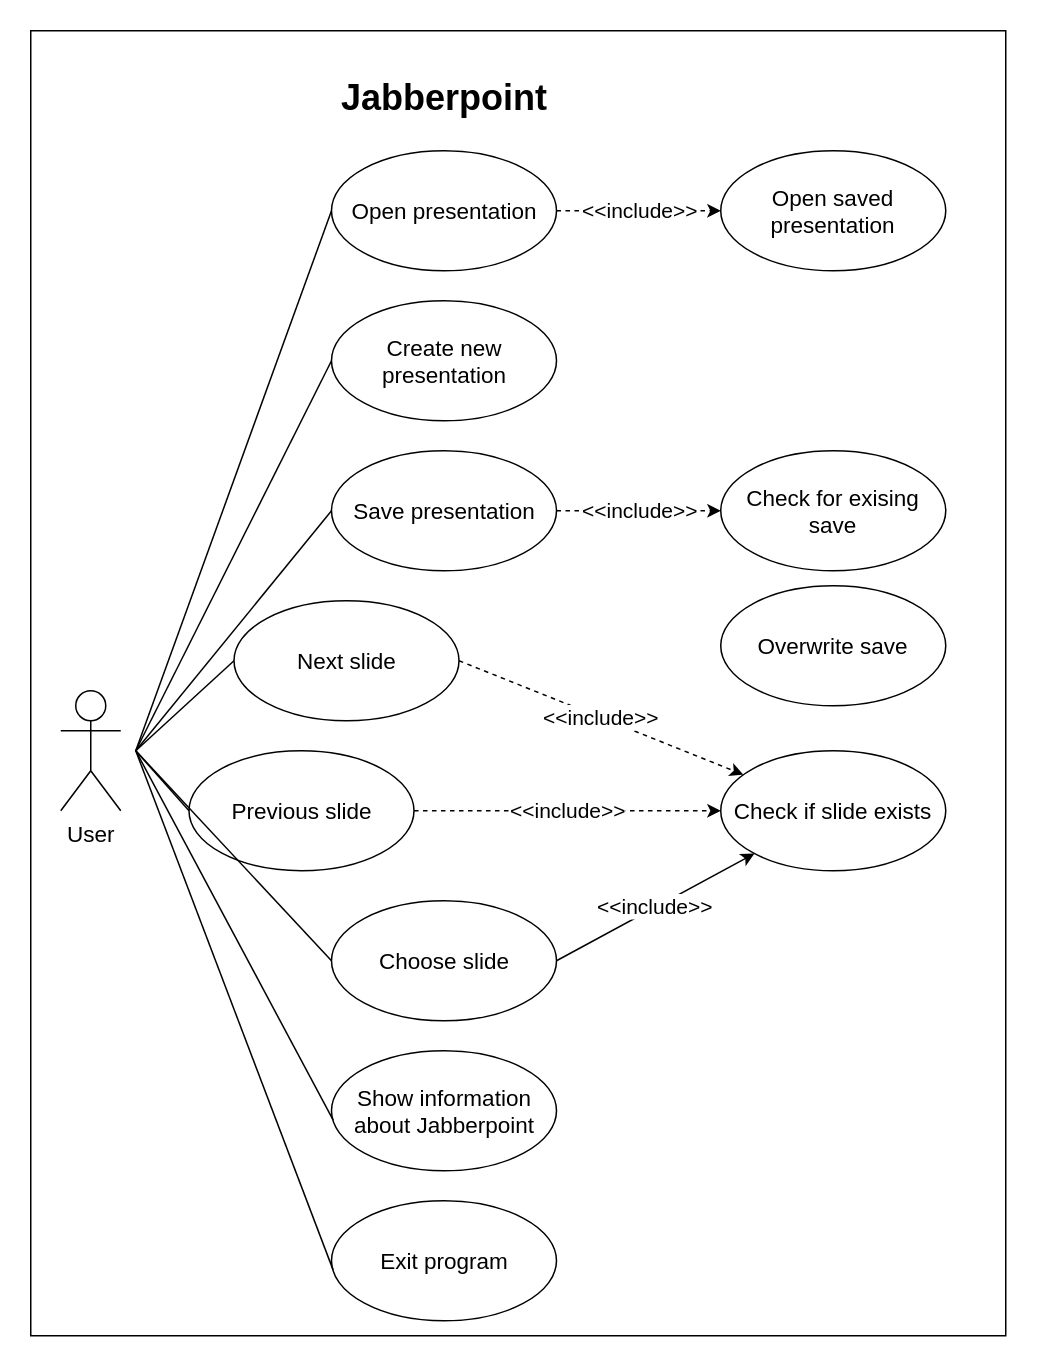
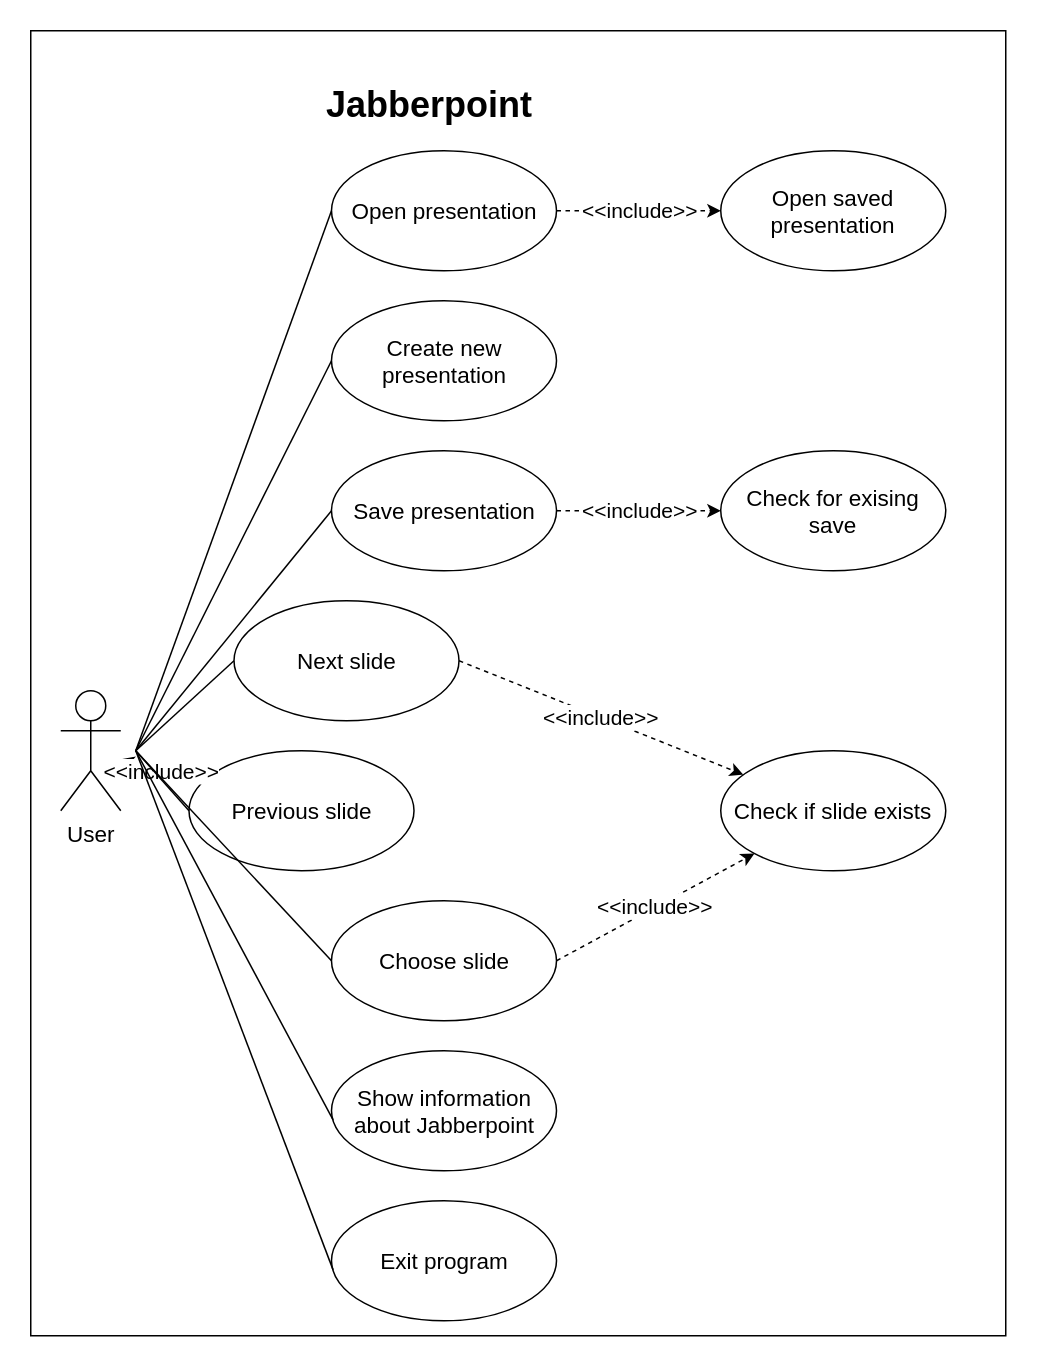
node "Jabberpoint": moved (444, 98) -> (429, 106)
node "Overwrite save": removed
edge "Previous slide" -> "Check if slide exists": now "Previous slide" -> "User"
edge "Choose slide" -> "Check if slide exists": style solid -> dashed
